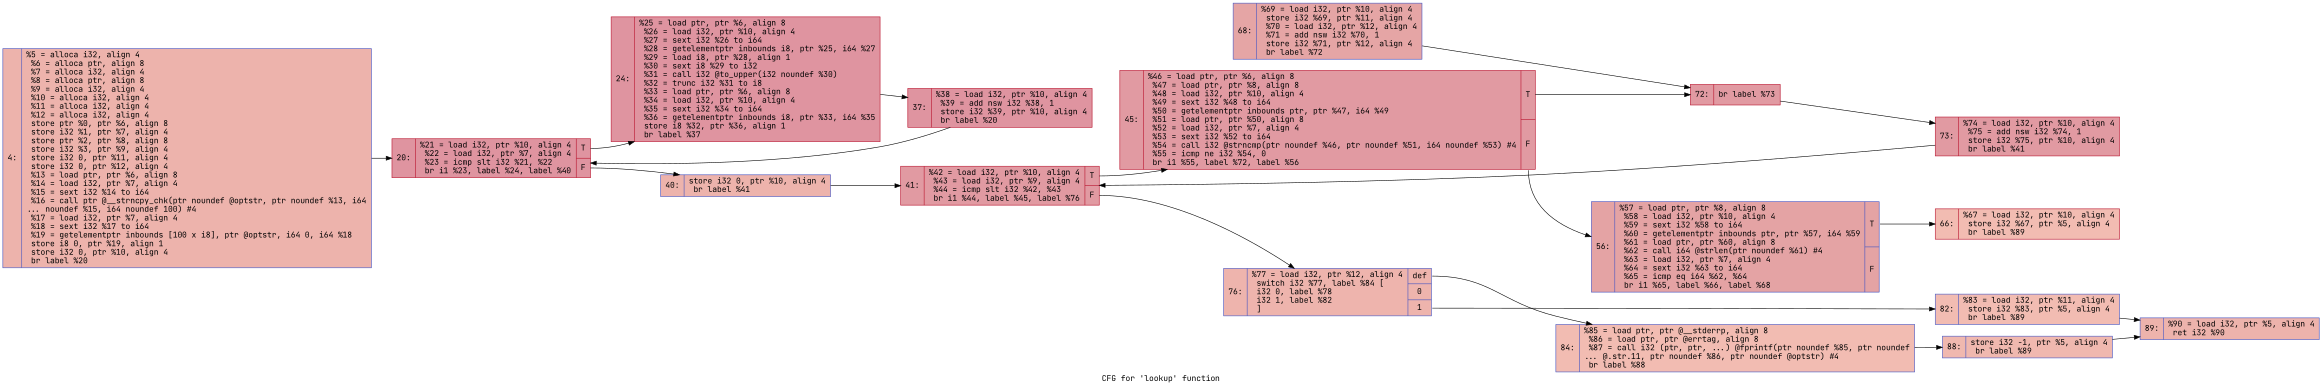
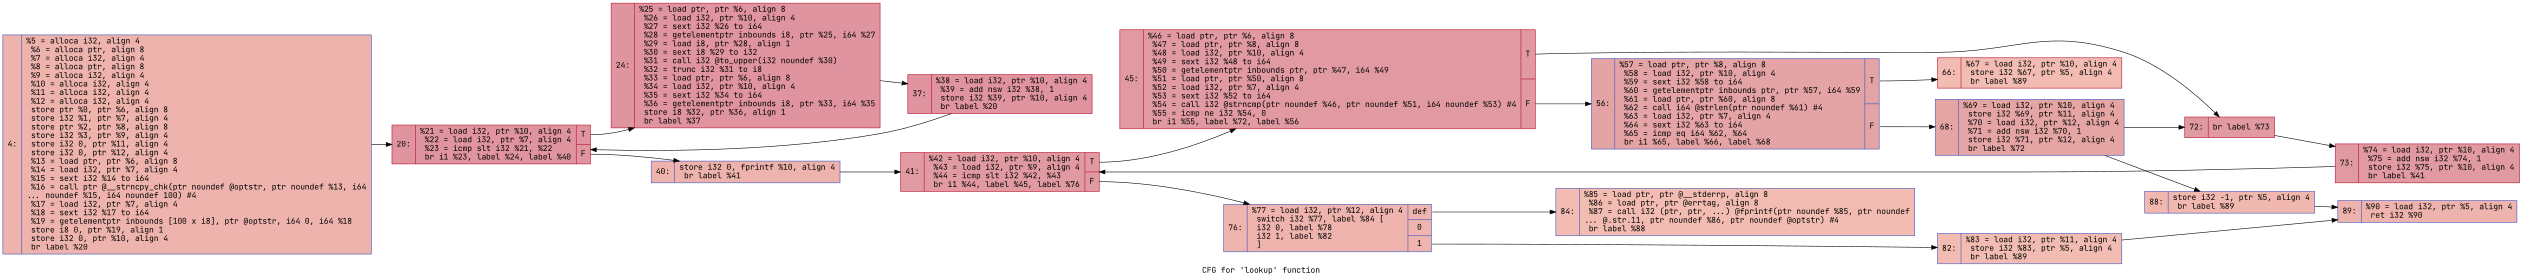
edge "56:" -> "68:": added
node "40:": text "store i32 0, ptr %10, align 4" -> "store i32 0, fprintf %10, align 4"
edge "84:" -> "88:": now "68:" -> "88:"
